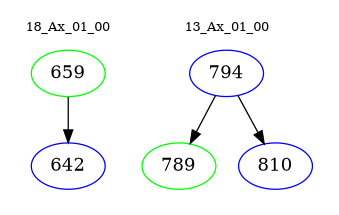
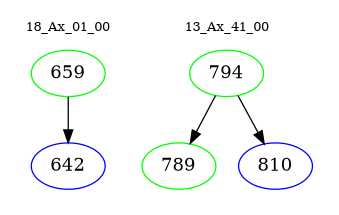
cluster "13_Ax_01_00": label "13_Ax_01_00" -> "13_Ax_41_00"
node "794": color blue -> green
